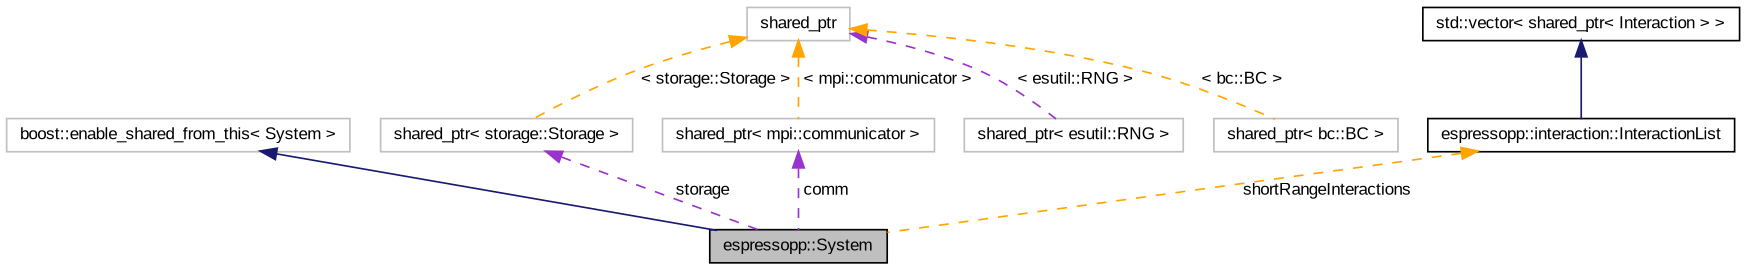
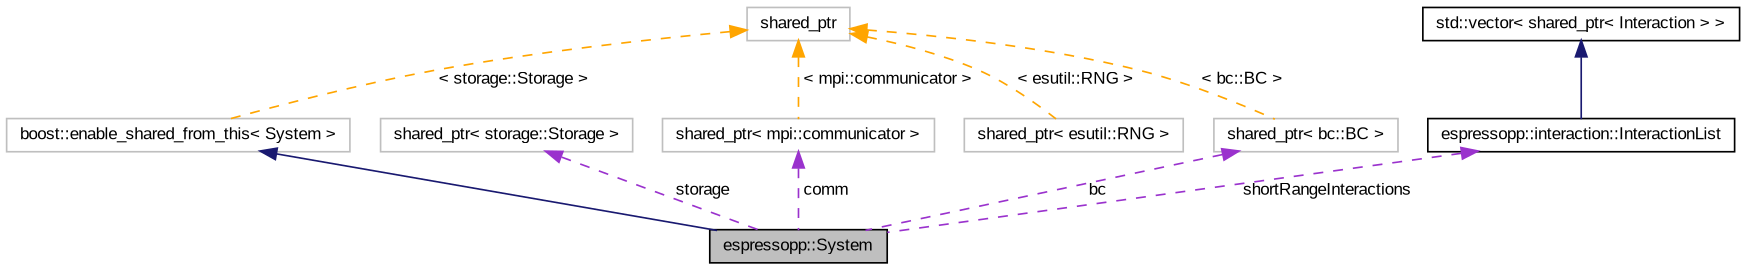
edge "shared_ptr< esutil::RNG >" -> "shared_ptr": color darkorchid3 -> orange
edge "shared_ptr< storage::Storage >" -> "shared_ptr": now "boost::enable_shared_from_this< System >" -> "shared_ptr"
edge "espressopp::System" -> "shared_ptr< bc::BC >": added, label "bc"
edge "espressopp::System" -> "espressopp::interaction::InteractionList": color orange -> darkorchid3
